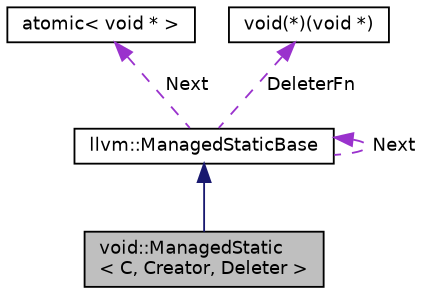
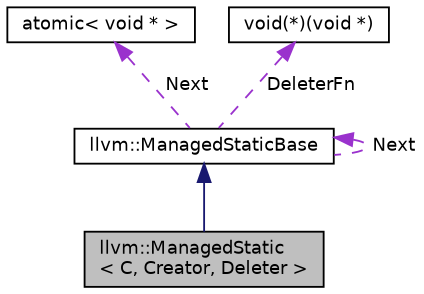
node "void::ManagedStatic < C, Creator, Deleter >": label "void::ManagedStatic < C, Creator, Deleter >" -> "llvm::ManagedStatic < C, Creator, Deleter >"
